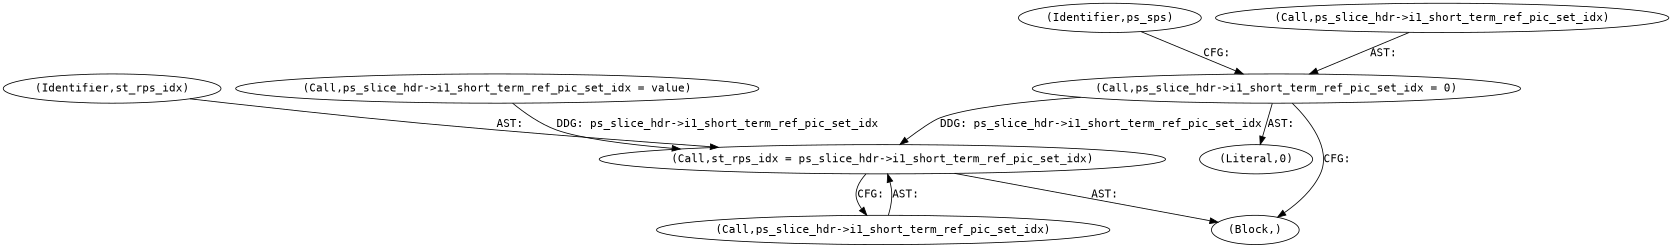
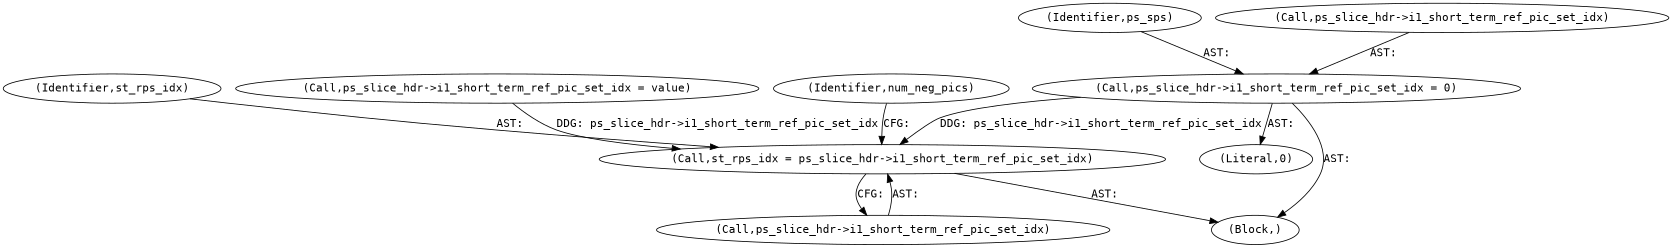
edge "(Identifier,ps_sps)" -> "(Call,ps_slice_hdr->i1_short_term_ref_pic_set_idx = 0)": label "CFG: " -> "AST: "
node "(Identifier,num_neg_pics)": added
edge "(Call,ps_slice_hdr->i1_short_term_ref_pic_set_idx = 0)" -> "(Block,)": label "CFG: " -> "AST: "
